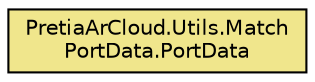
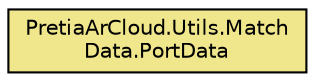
node "PretiaArCloud.Utils.Match PortData.PortData": label "PretiaArCloud.Utils.Match PortData.PortData" -> "PretiaArCloud.Utils.Match Data.PortData"
